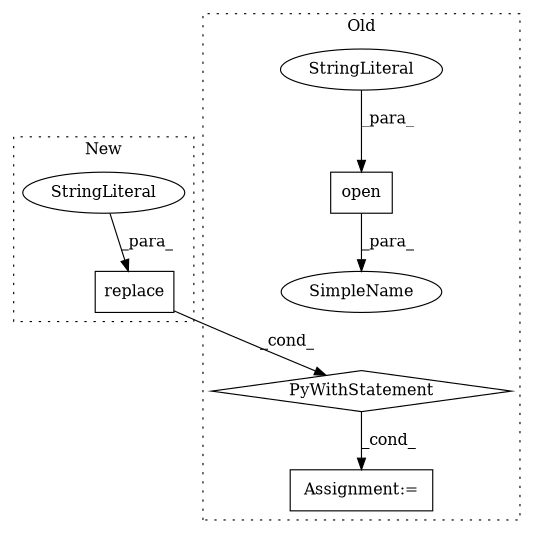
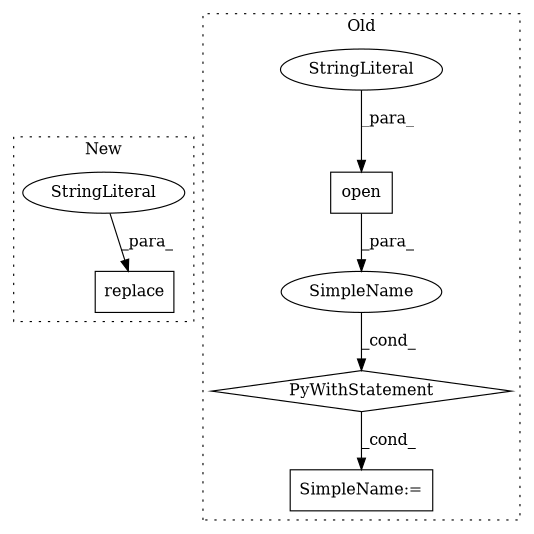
edge "replace" -> "PyWithStatement": now "SimpleName" -> "PyWithStatement"
node "Assignment:=": label "Assignment:=" -> "SimpleName:="
